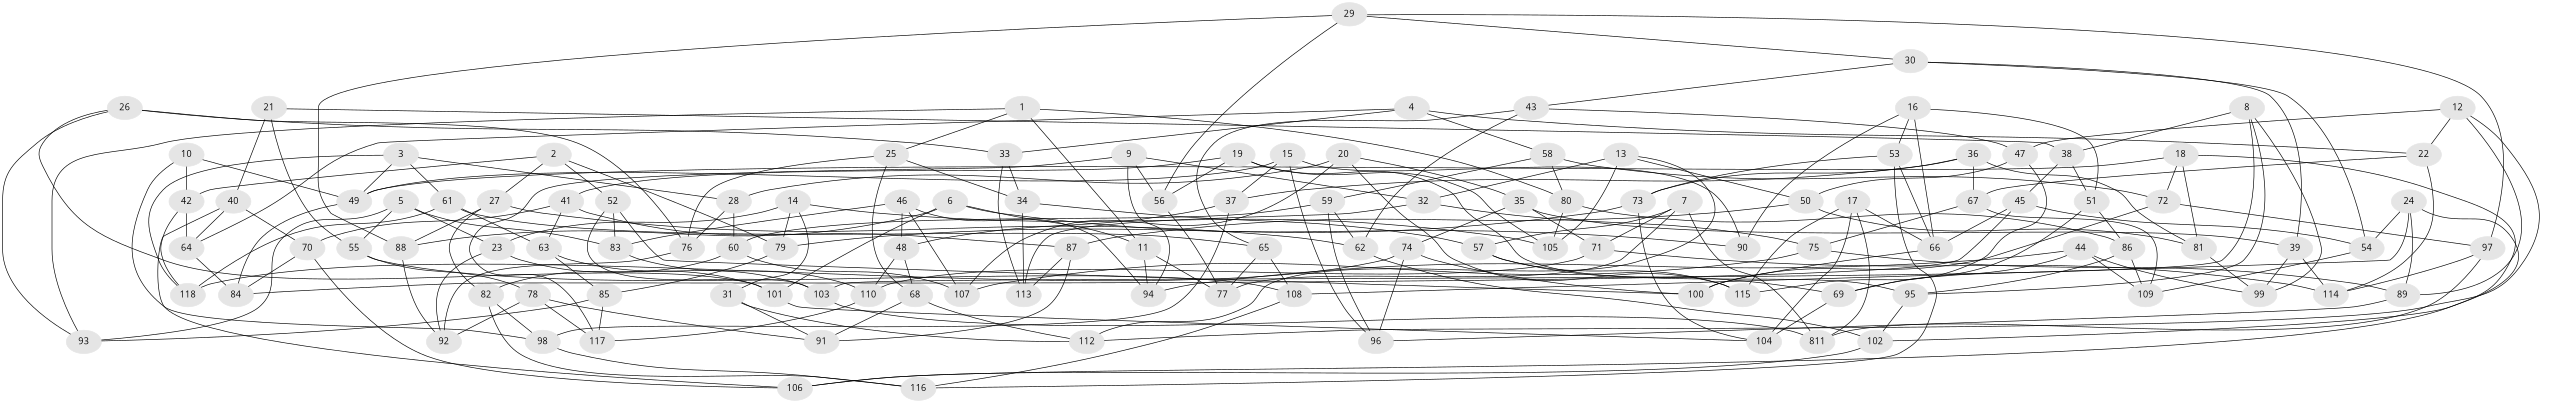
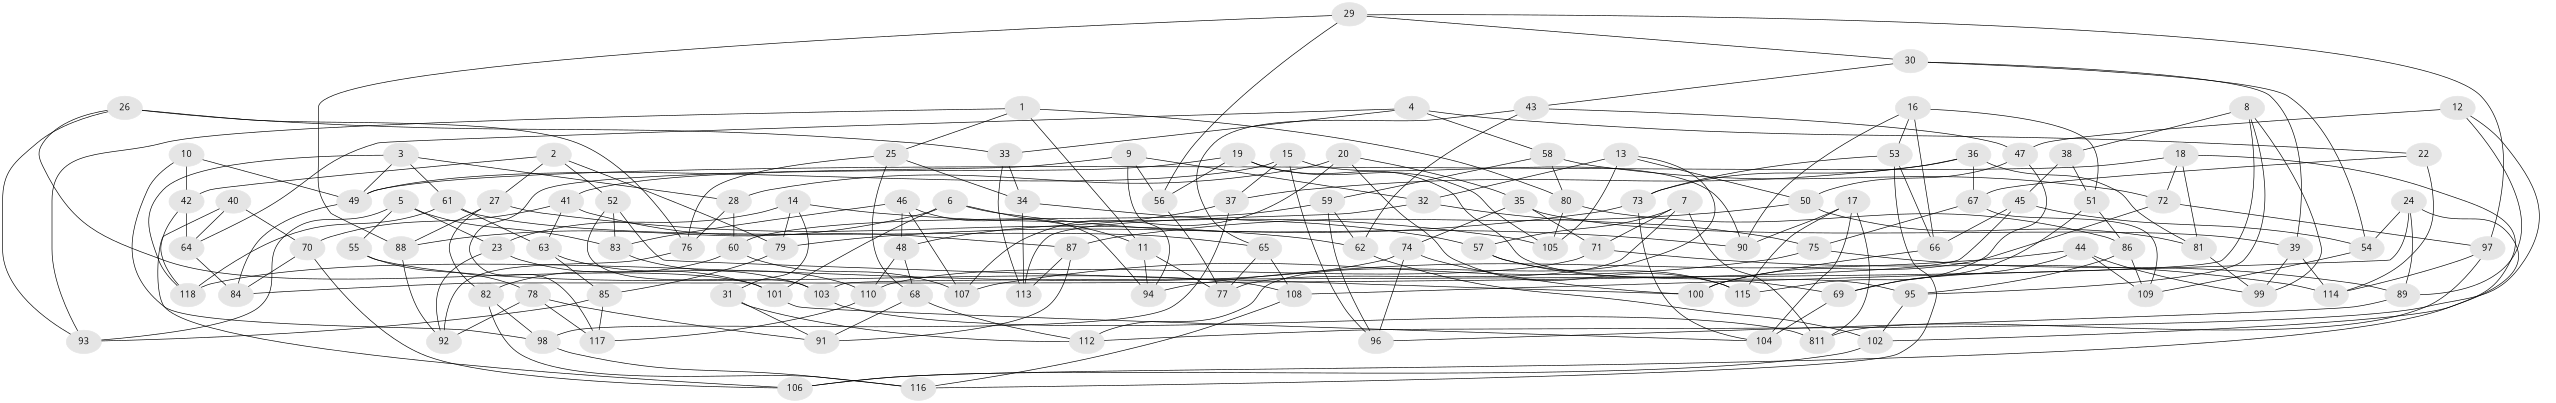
node "21": removed
edge "12" -- "22": removed
edge "17" -- "66": now "17" -- "90"
